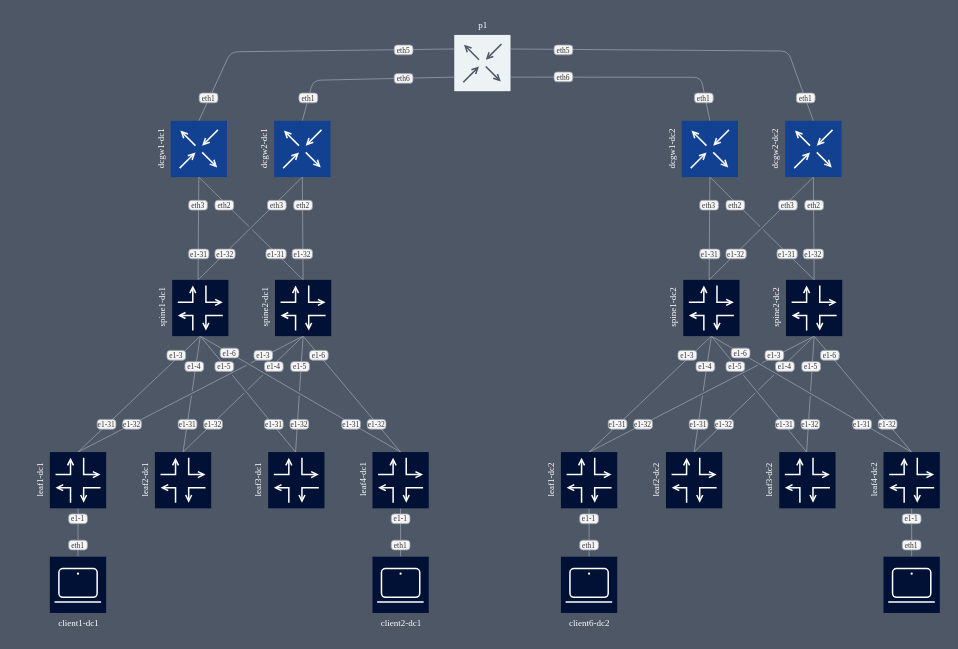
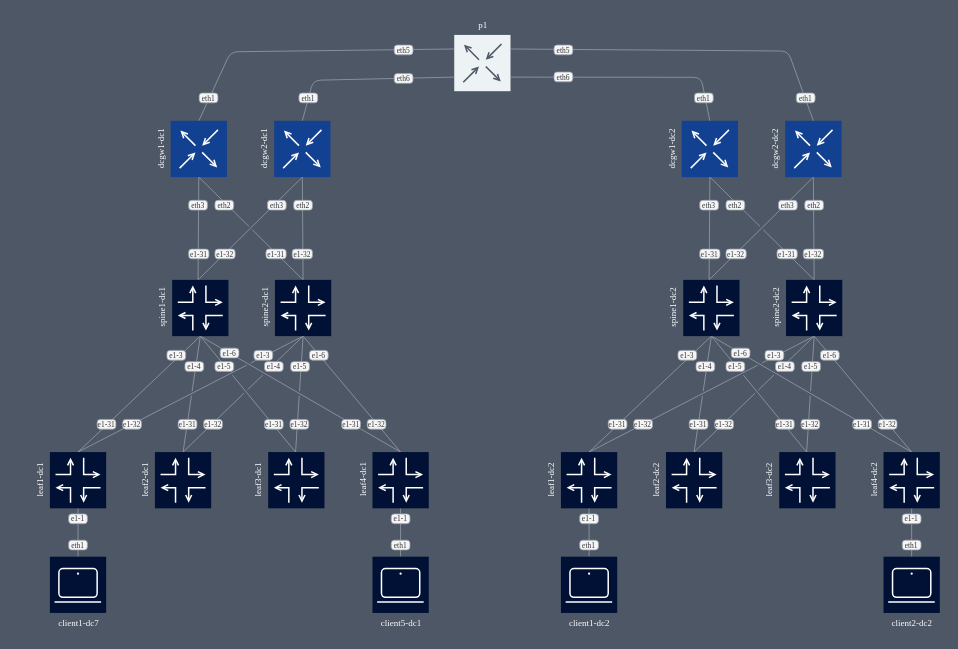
node "client1-dc1": label "client1-dc1" -> "client1-dc7"
node "client2-dc1": label "client2-dc1" -> "client5-dc1"
node "client6-dc2": label "client6-dc2" -> "client1-dc2"
node "client2-dc2": added
